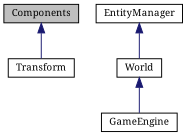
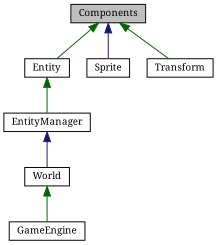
edge "Transform" -> "Components": color midnightblue -> darkgreen
node "Entity": added
node "Sprite": added
edge "GameEngine" -> "World": color midnightblue -> darkgreen
